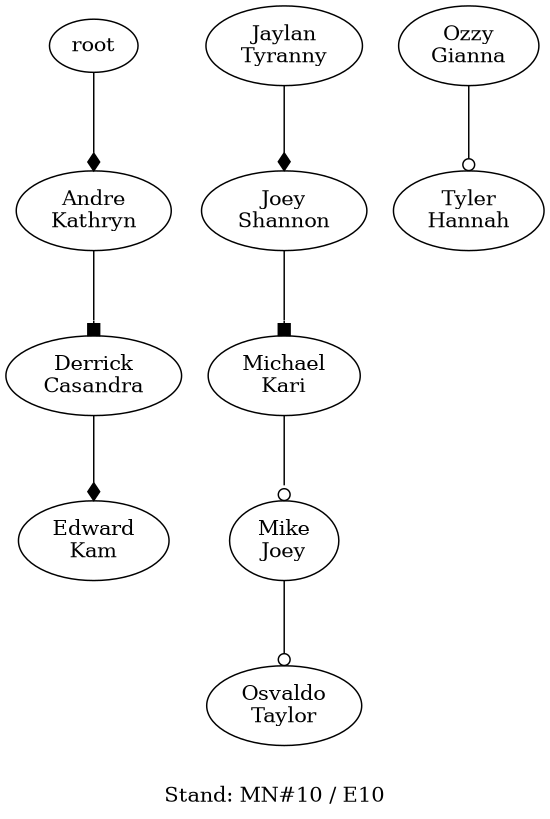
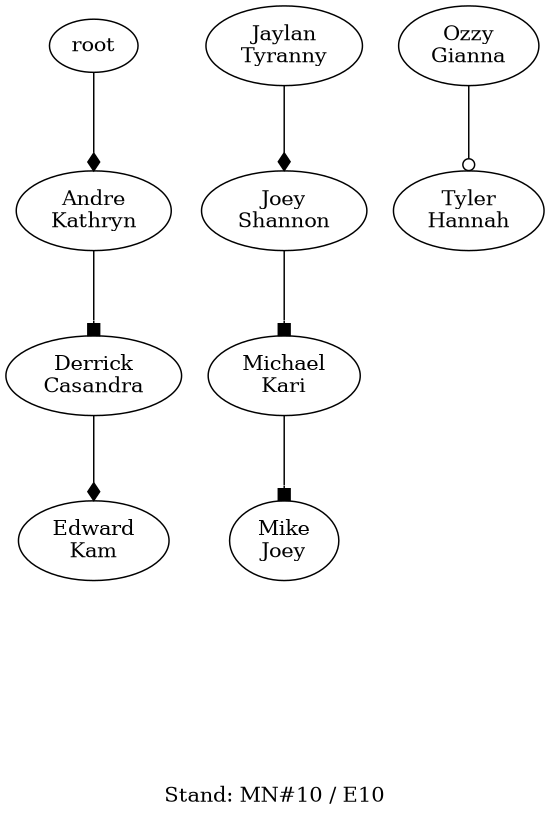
edge "Michael Kari" -> "Mike Joey": arrowhead odot -> box
node "Osvaldo Taylor": removed
